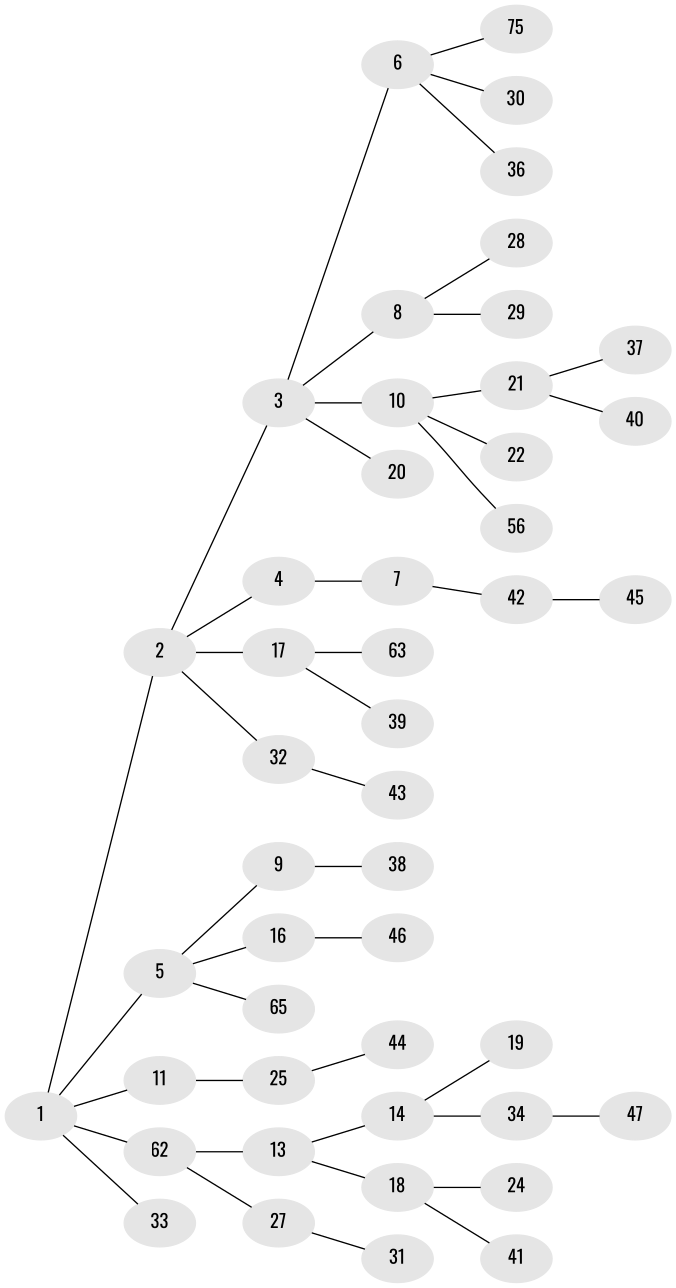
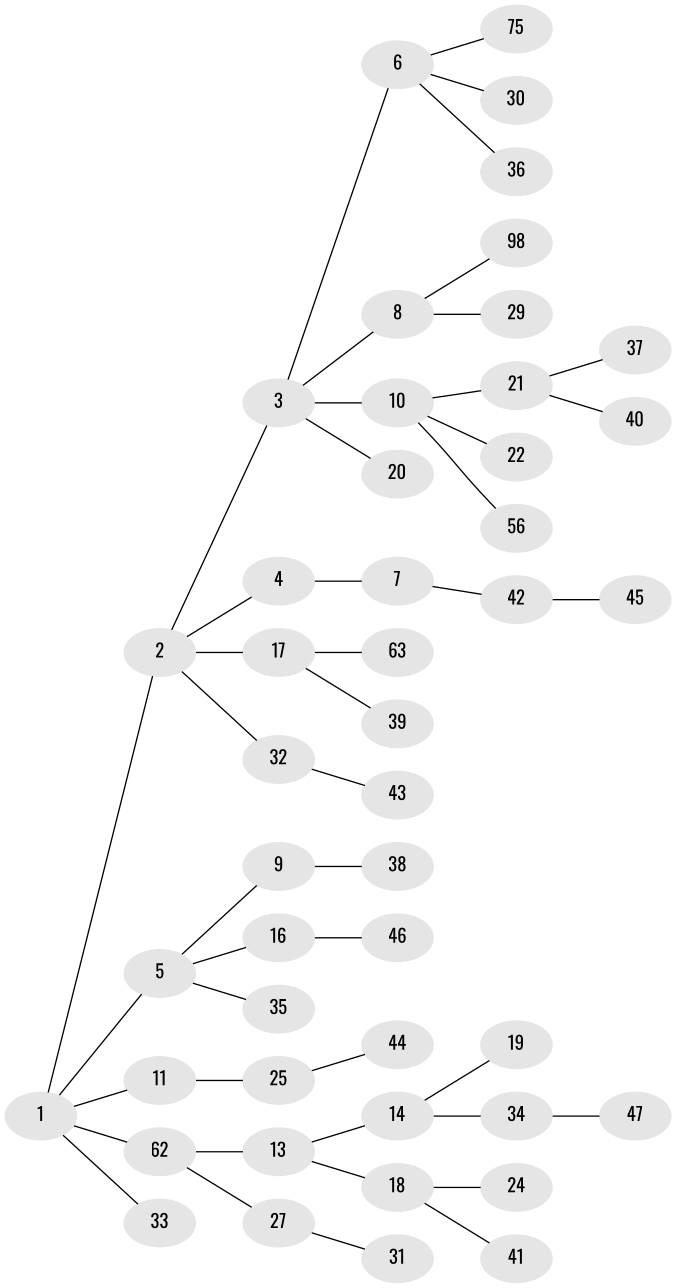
node "28": label "28" -> "98"
node "65": label "65" -> "35"
